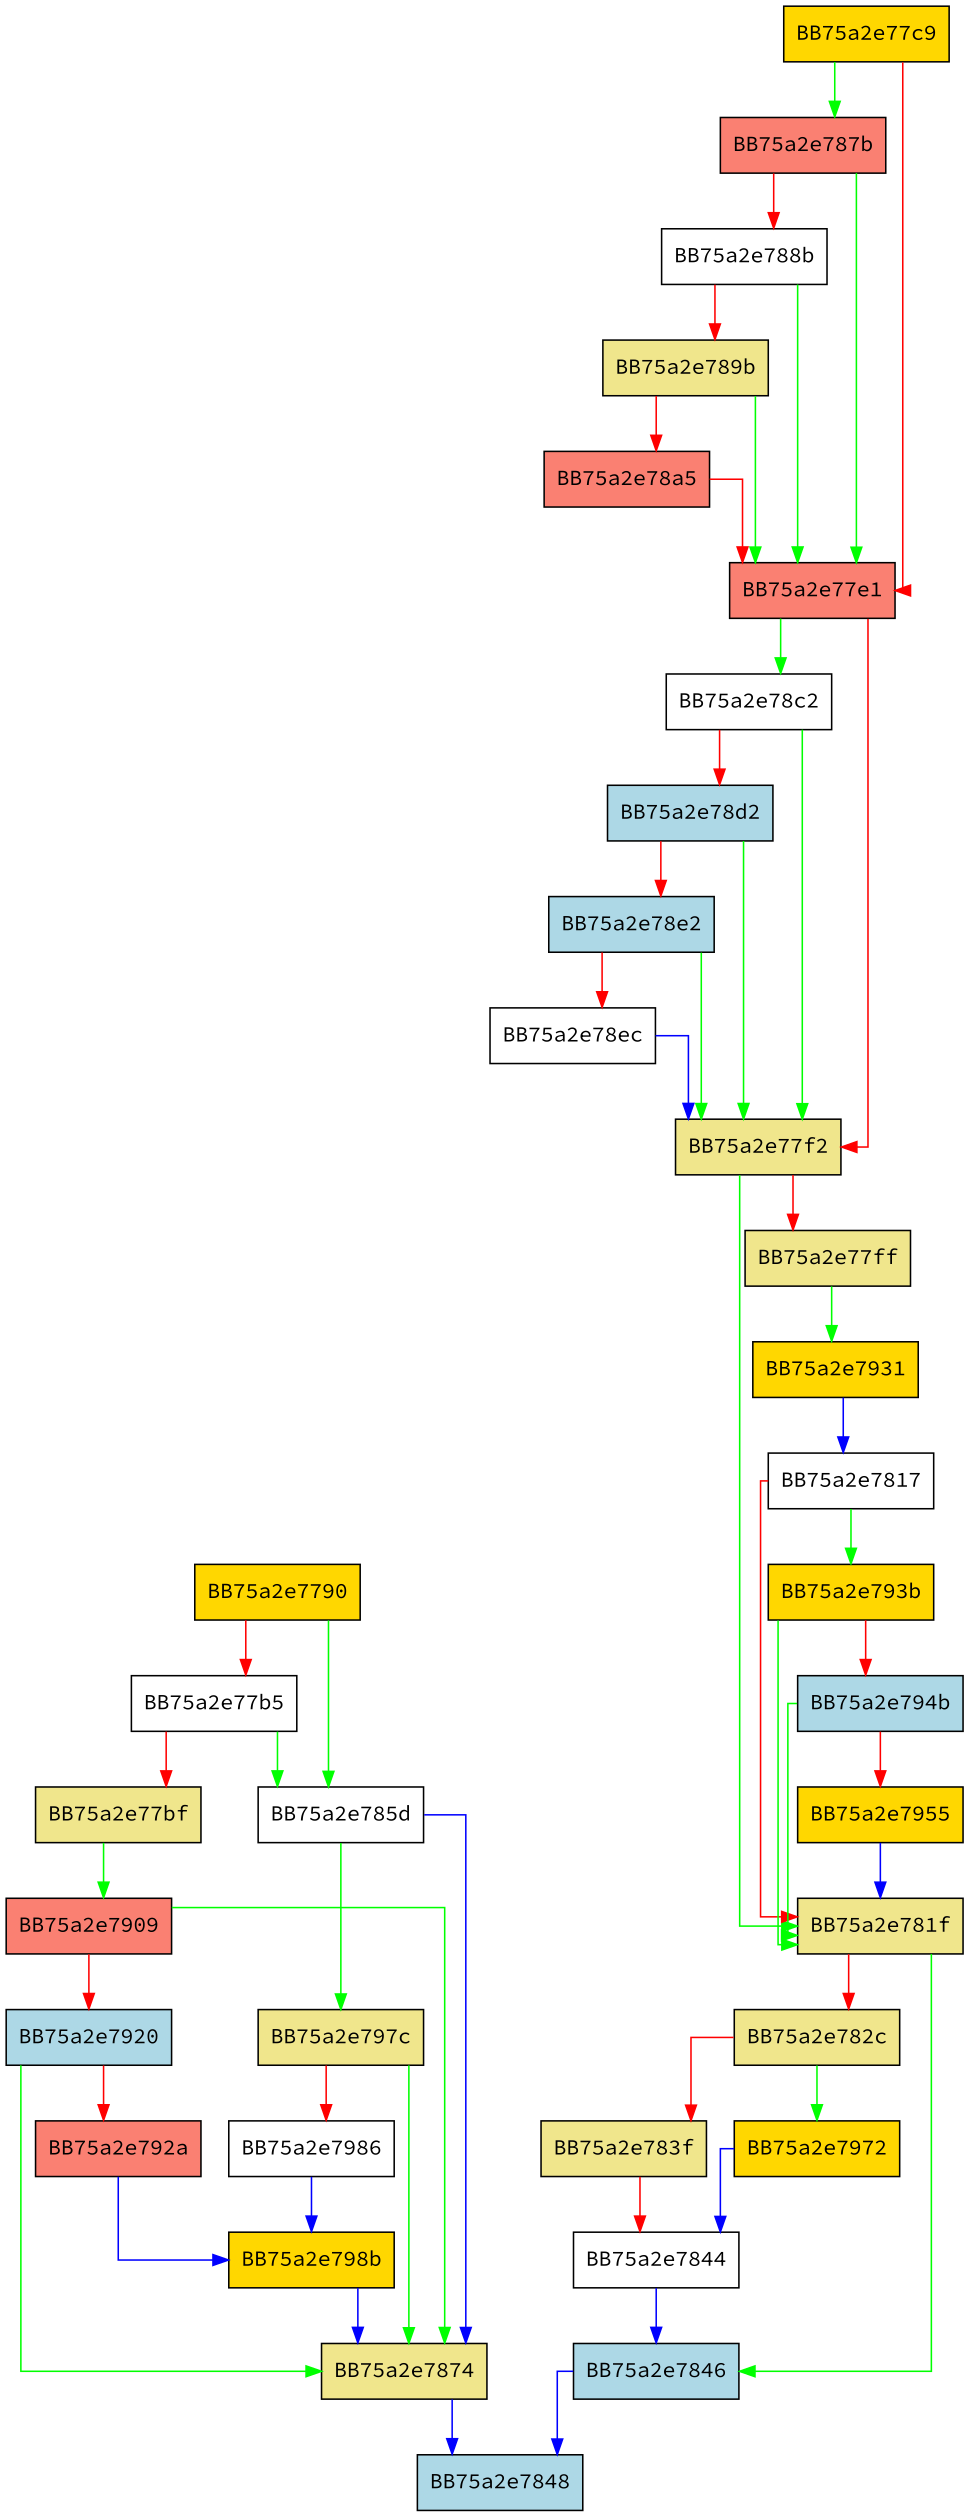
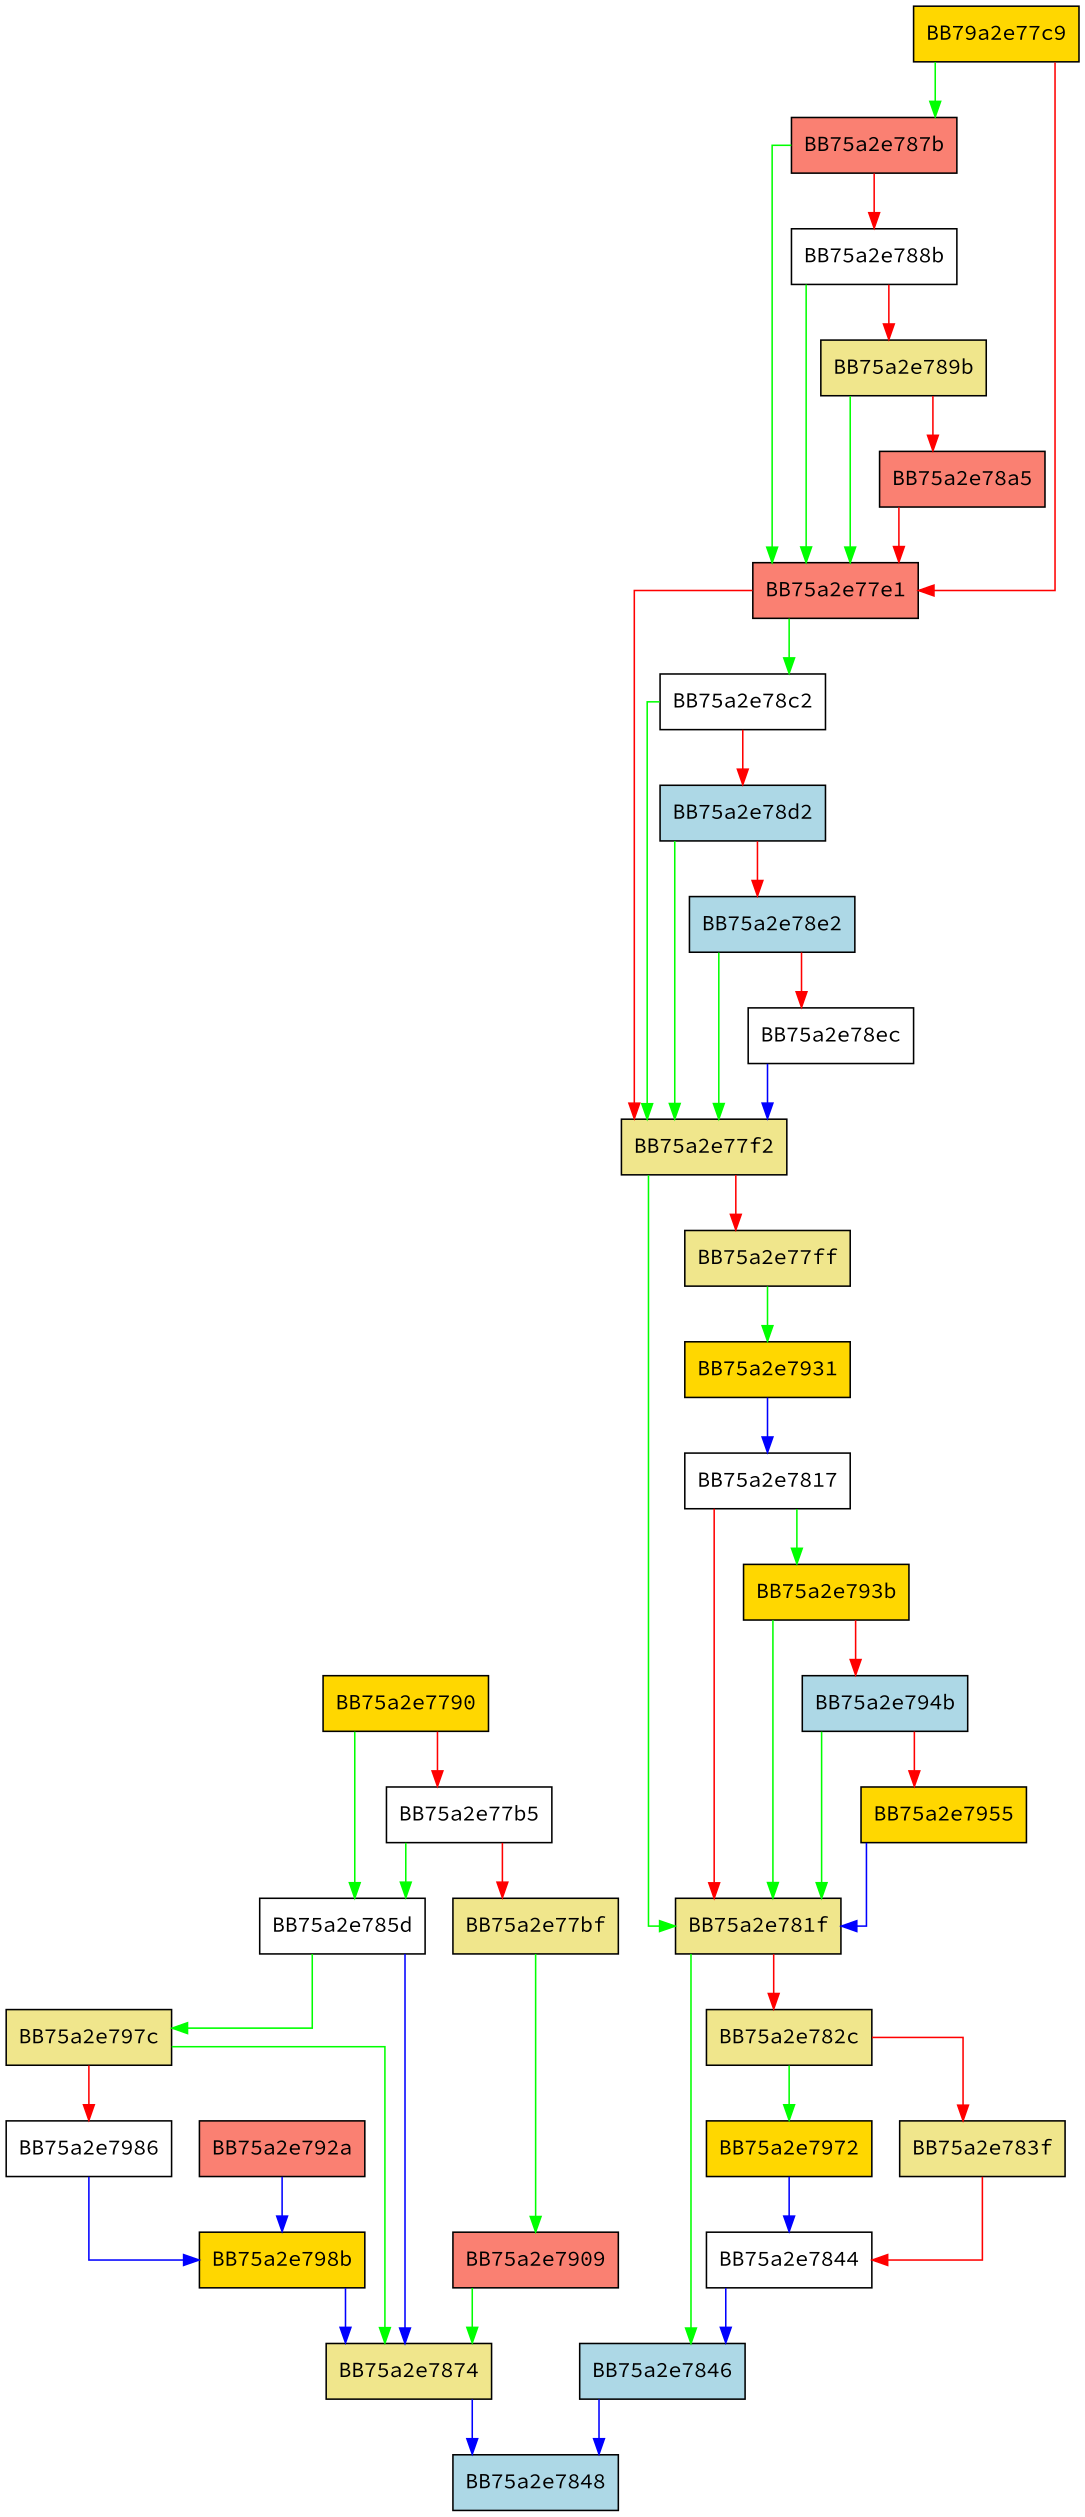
node "BB75a2e77c9": label "BB75a2e77c9" -> "BB79a2e77c9"
node "BB75a2e7920": removed
